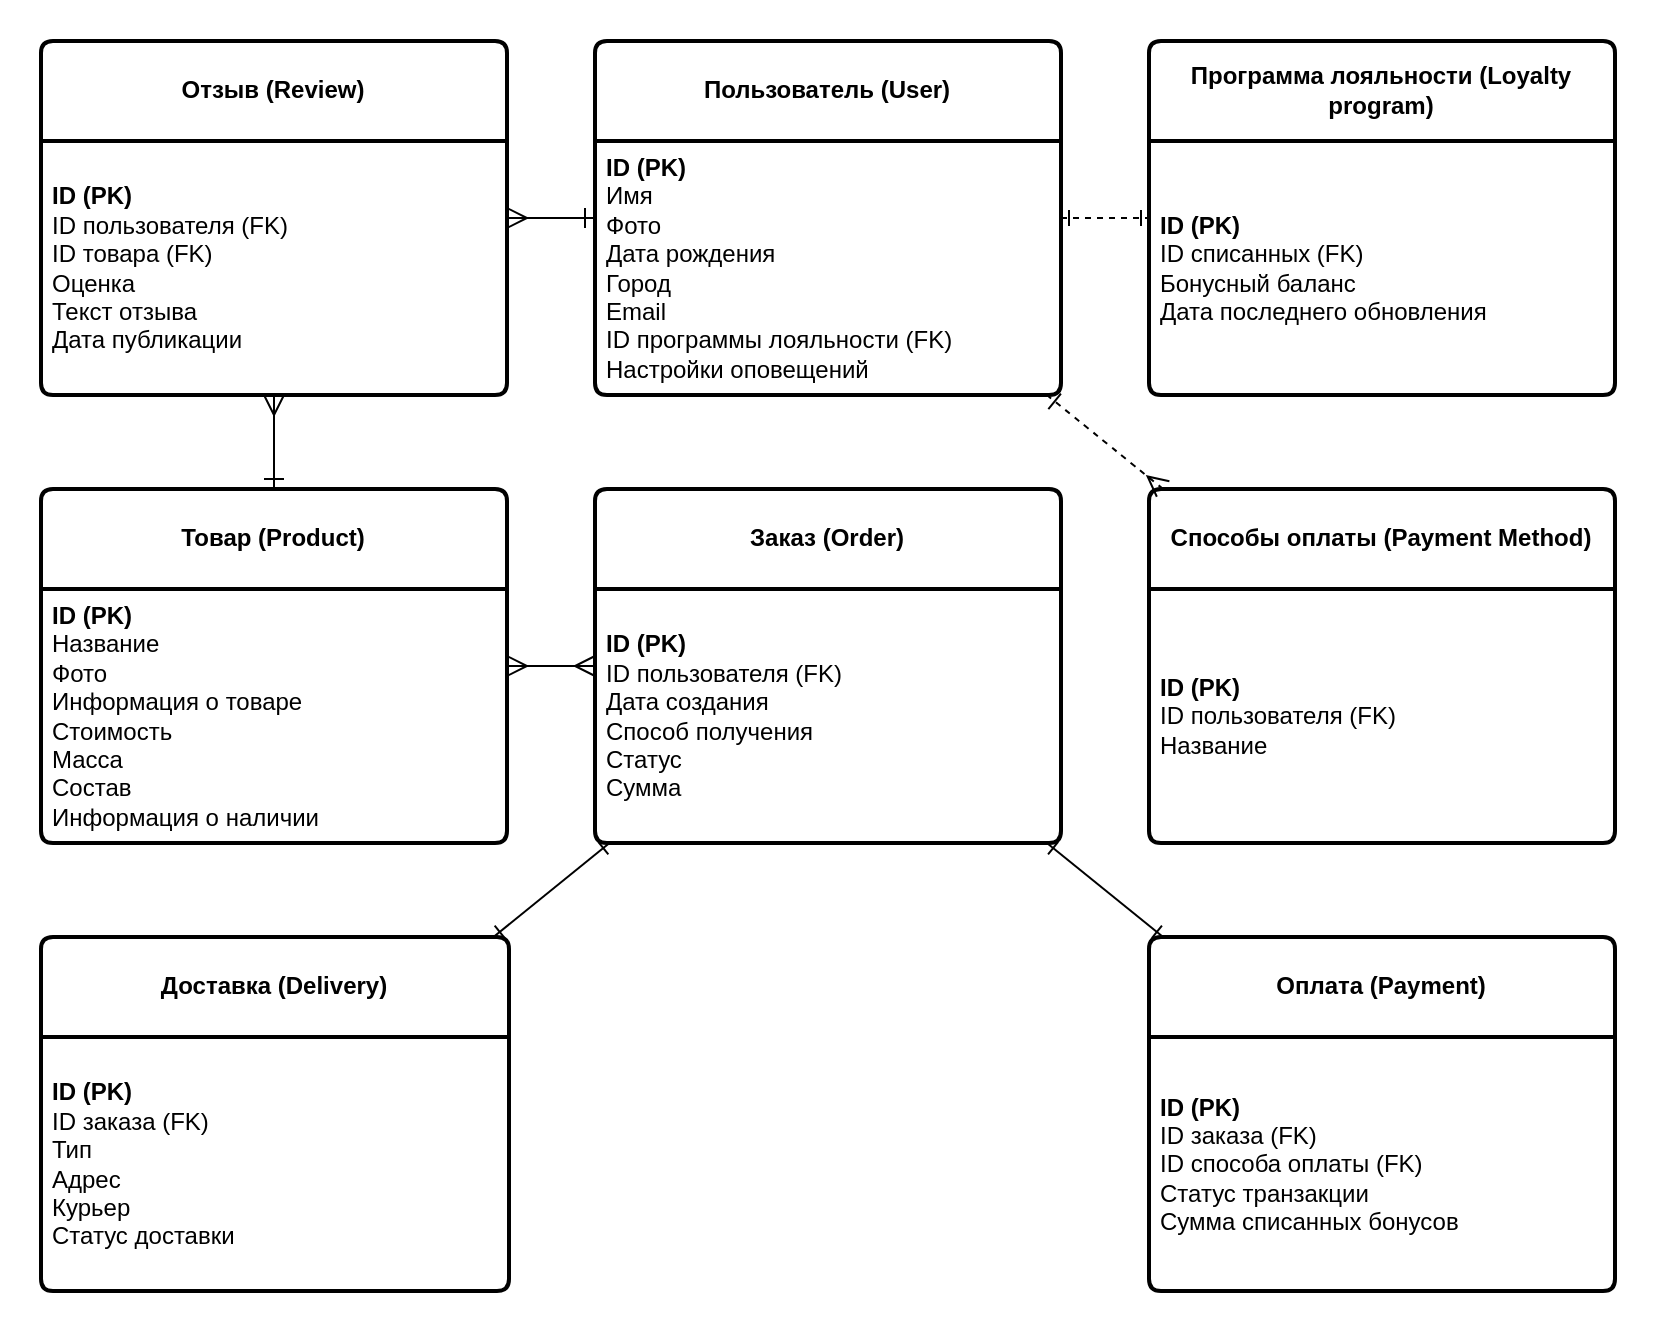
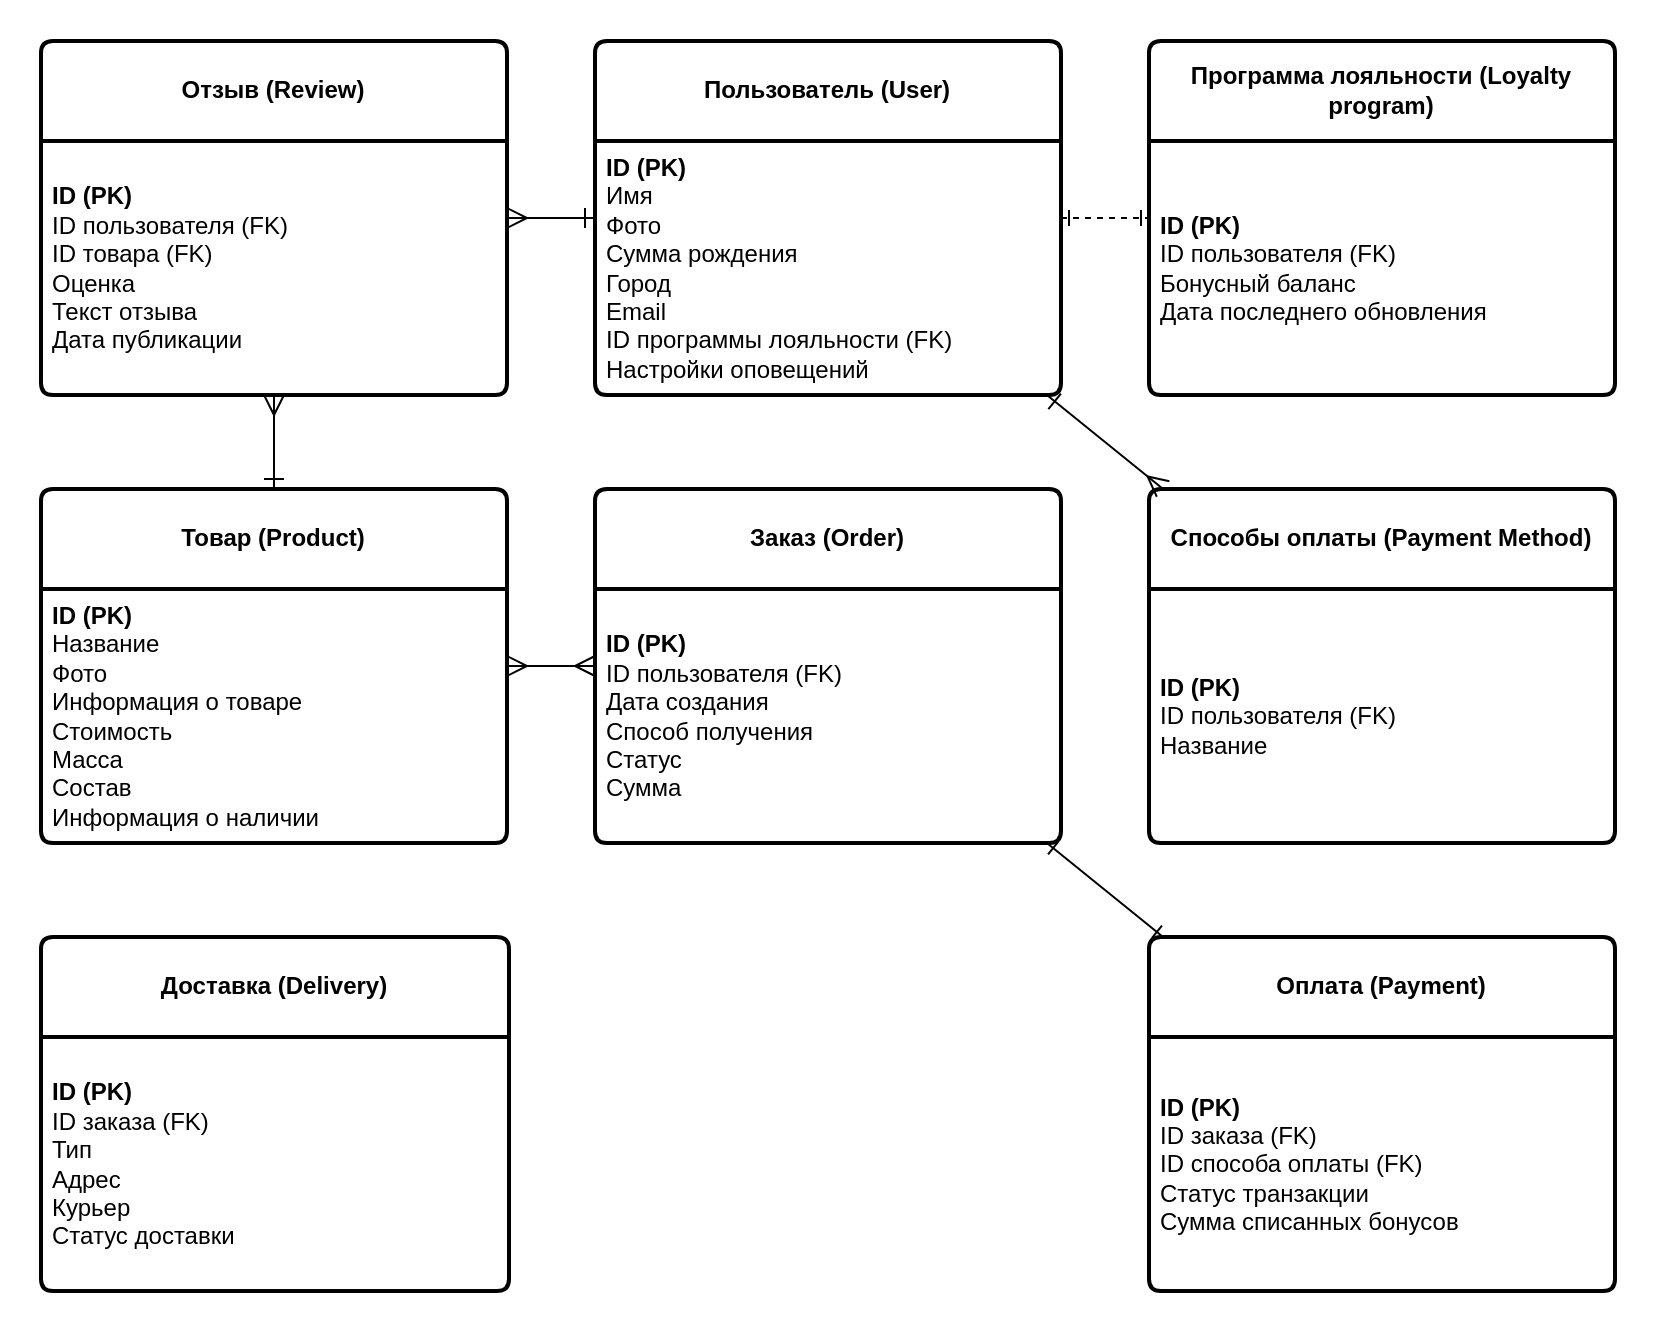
node "ID (PK) Имя Фото Дата рождения Город Email ID программы лояльности (FK) Настройки оповещений": label "ID (PK) Имя Фото Дата рождения Город Email ID программы лояльности (FK) Настройки оповещений" -> "ID (PK) Имя Фото Сумма рождения Город Email ID программы лояльности (FK) Настройки оповещений"
node "ID (PK) ID списанных (FK) Бонусный баланс Дата последнего обновления": label "ID (PK) ID списанных (FK) Бонусный баланс Дата последнего обновления" -> "ID (PK) ID пользователя (FK) Бонусный баланс Дата последнего обновления"
edge "Пользователь (User)" -- "Способы оплаты (Payment Method)": style dashed -> solid
edge "Заказ (Order)" -- "Доставка (Delivery)": removed
